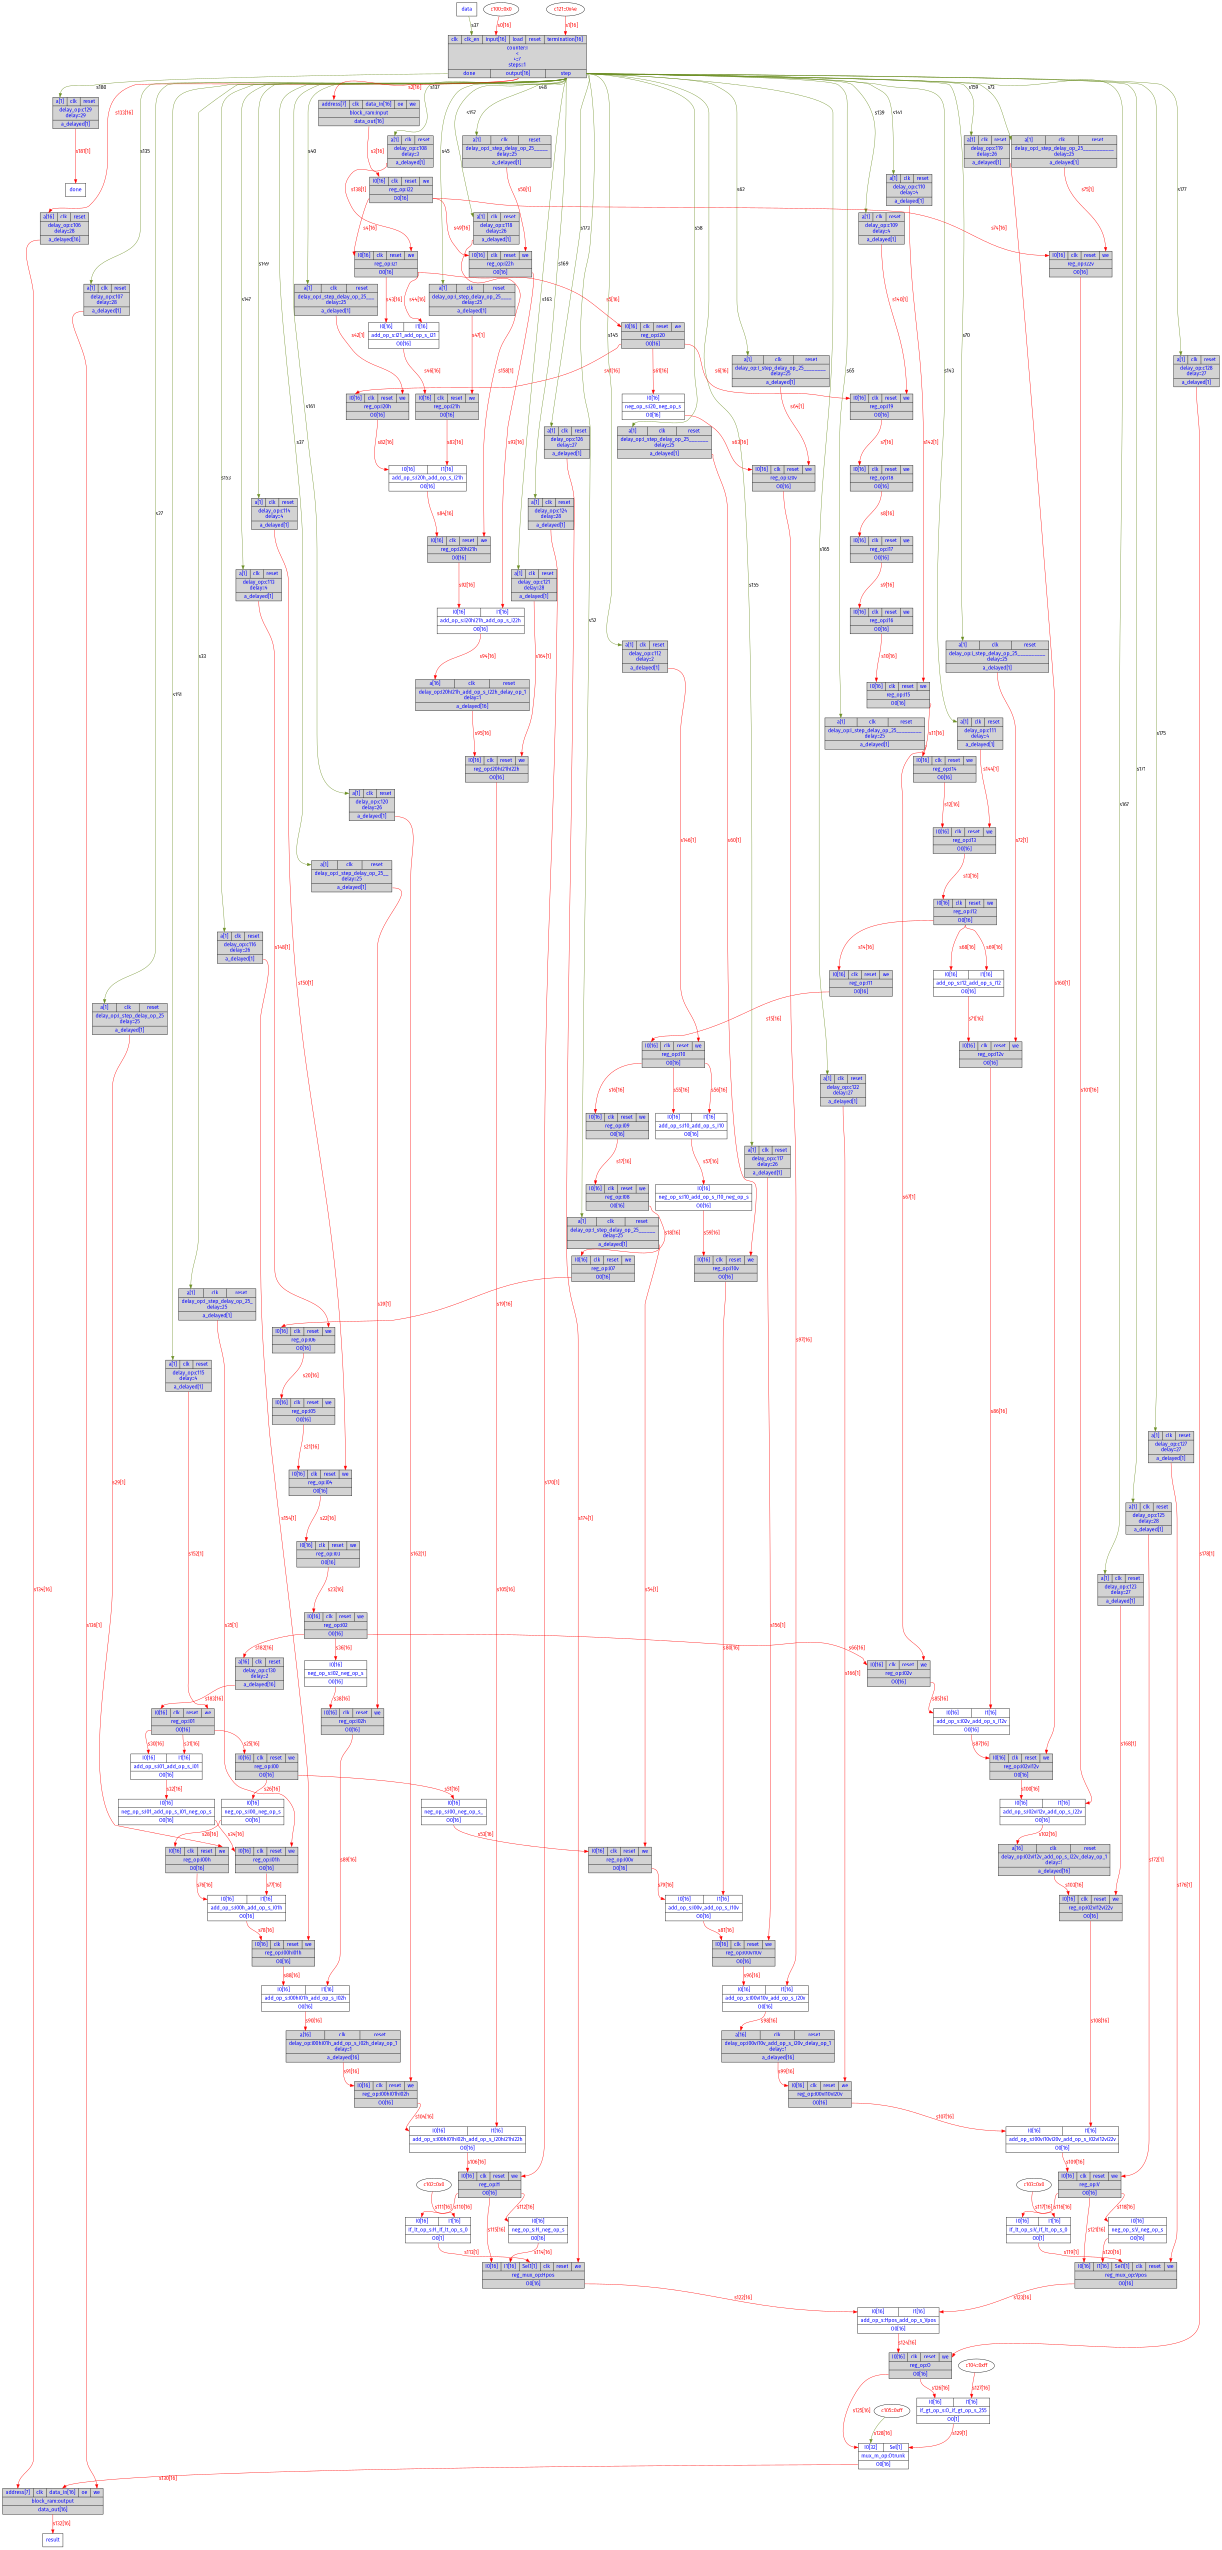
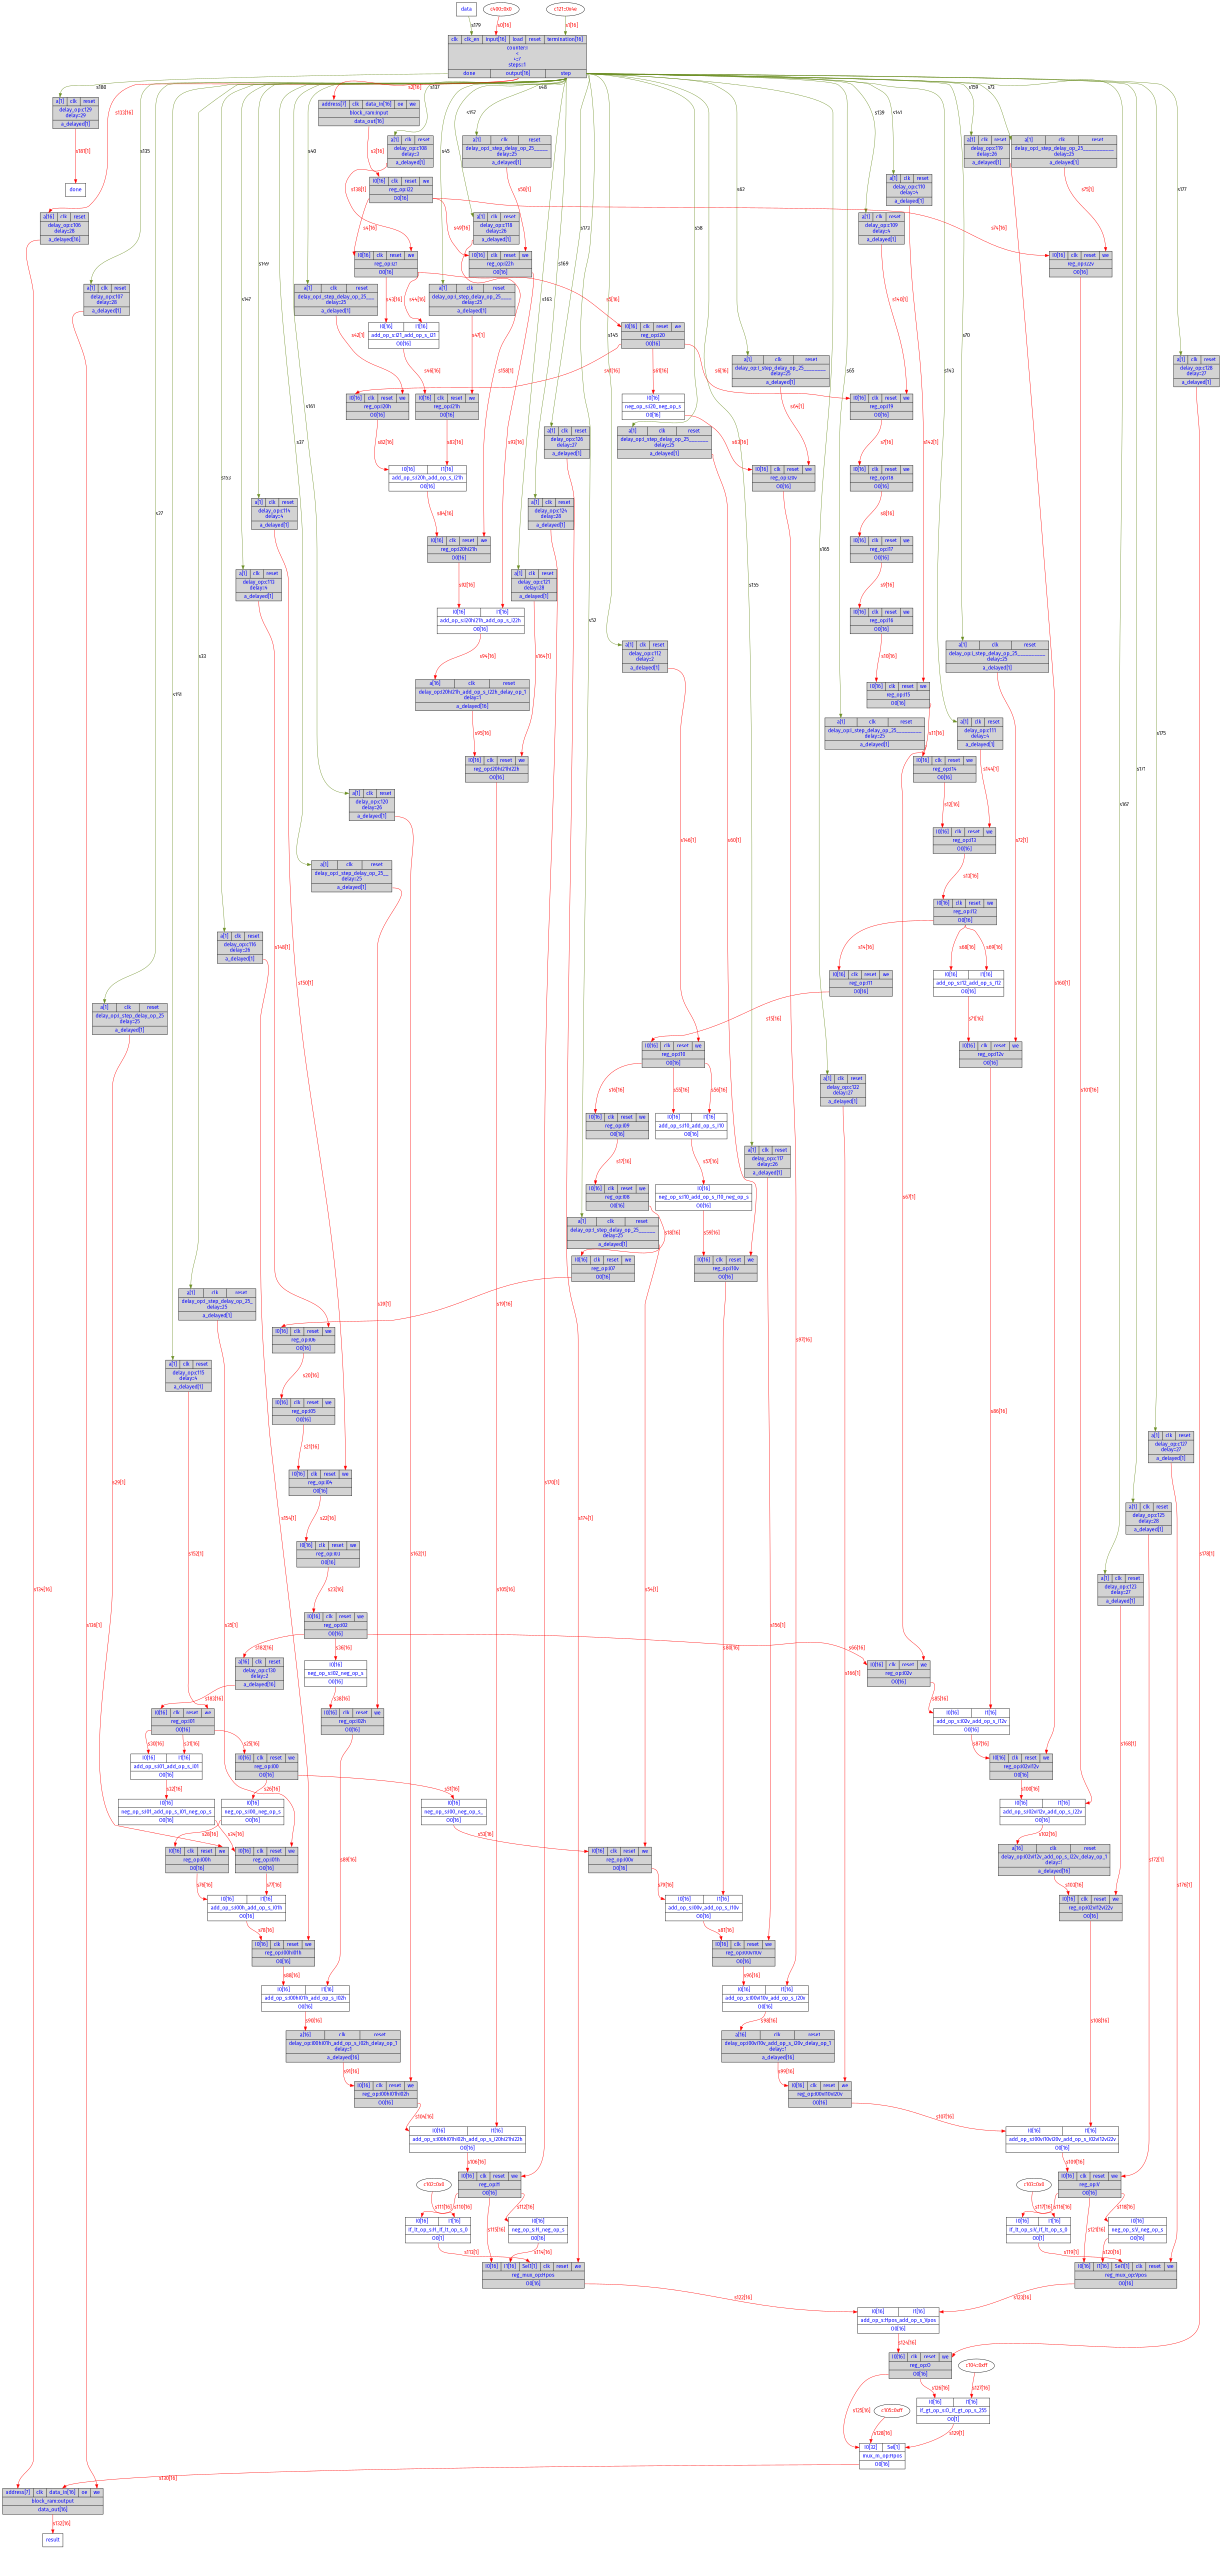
node "c100=0x0": label "c100=0x0" -> "c400=0x0"
edge "c121=0x4e" -> "clk": color red -> olivedrab
edge "data" -> "clk": label "s37" -> "s179"
edge "c105=0xff" -> "I0[32]": color olivedrab -> red
node "I0[32]": text "mux_m_op:Otrunk" -> "mux_m_op:Hpos"
